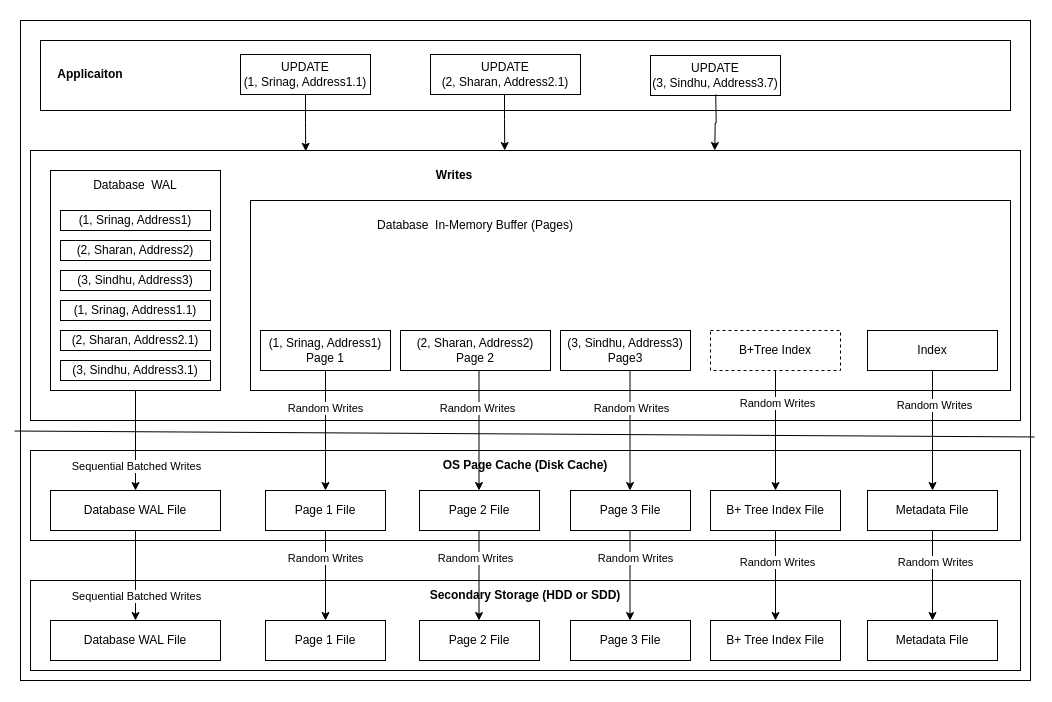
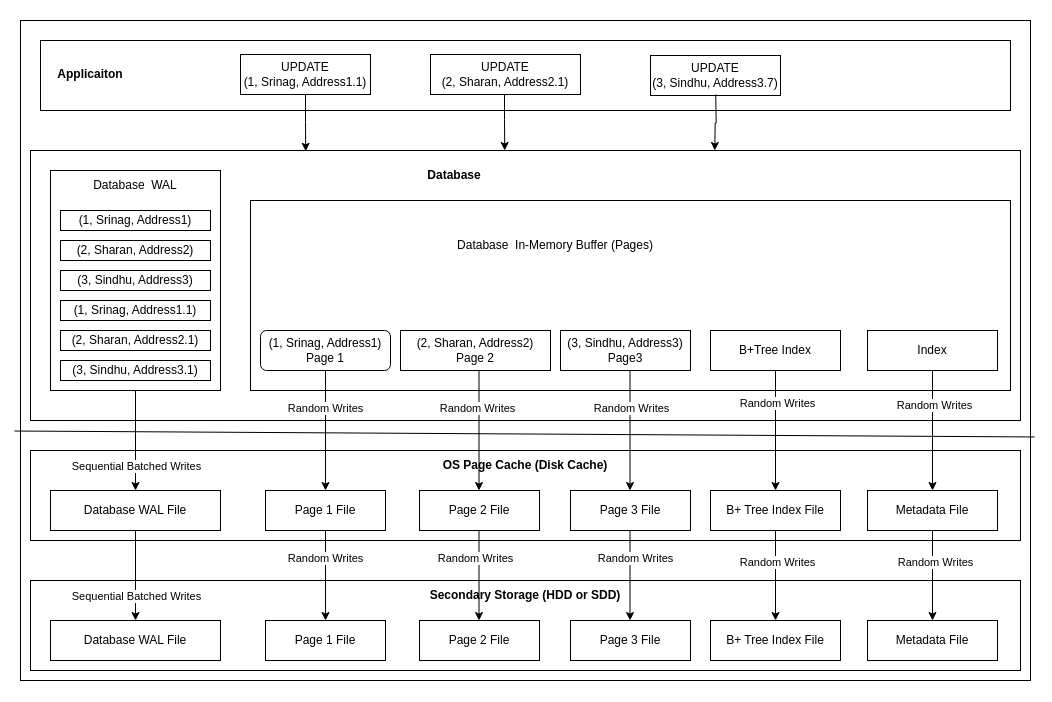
node "Writes": label "Writes" -> "Database"
node "Database In-Memory Buffer (Pages)": moved (476, 226) -> (556, 246)
node "(1, Srinag, Address1) Page 1": shape rectangle -> rounded rectangle
node "B+Tree Index": style dashed -> solid
